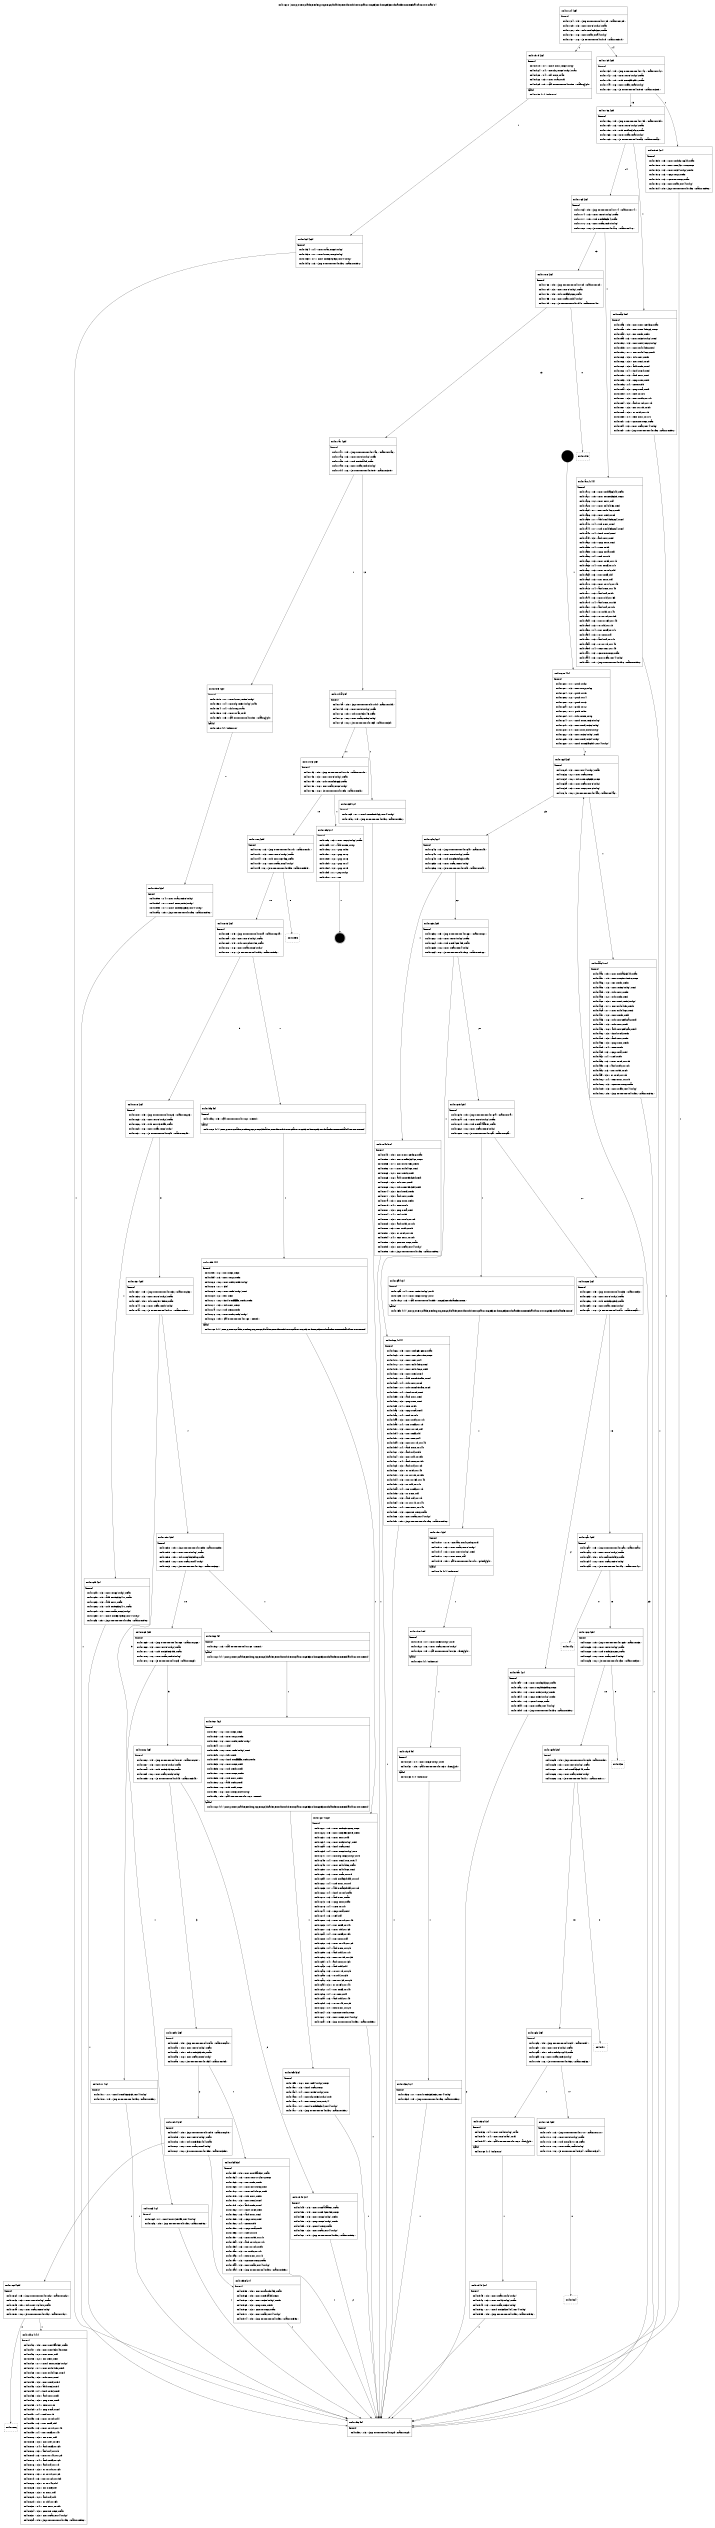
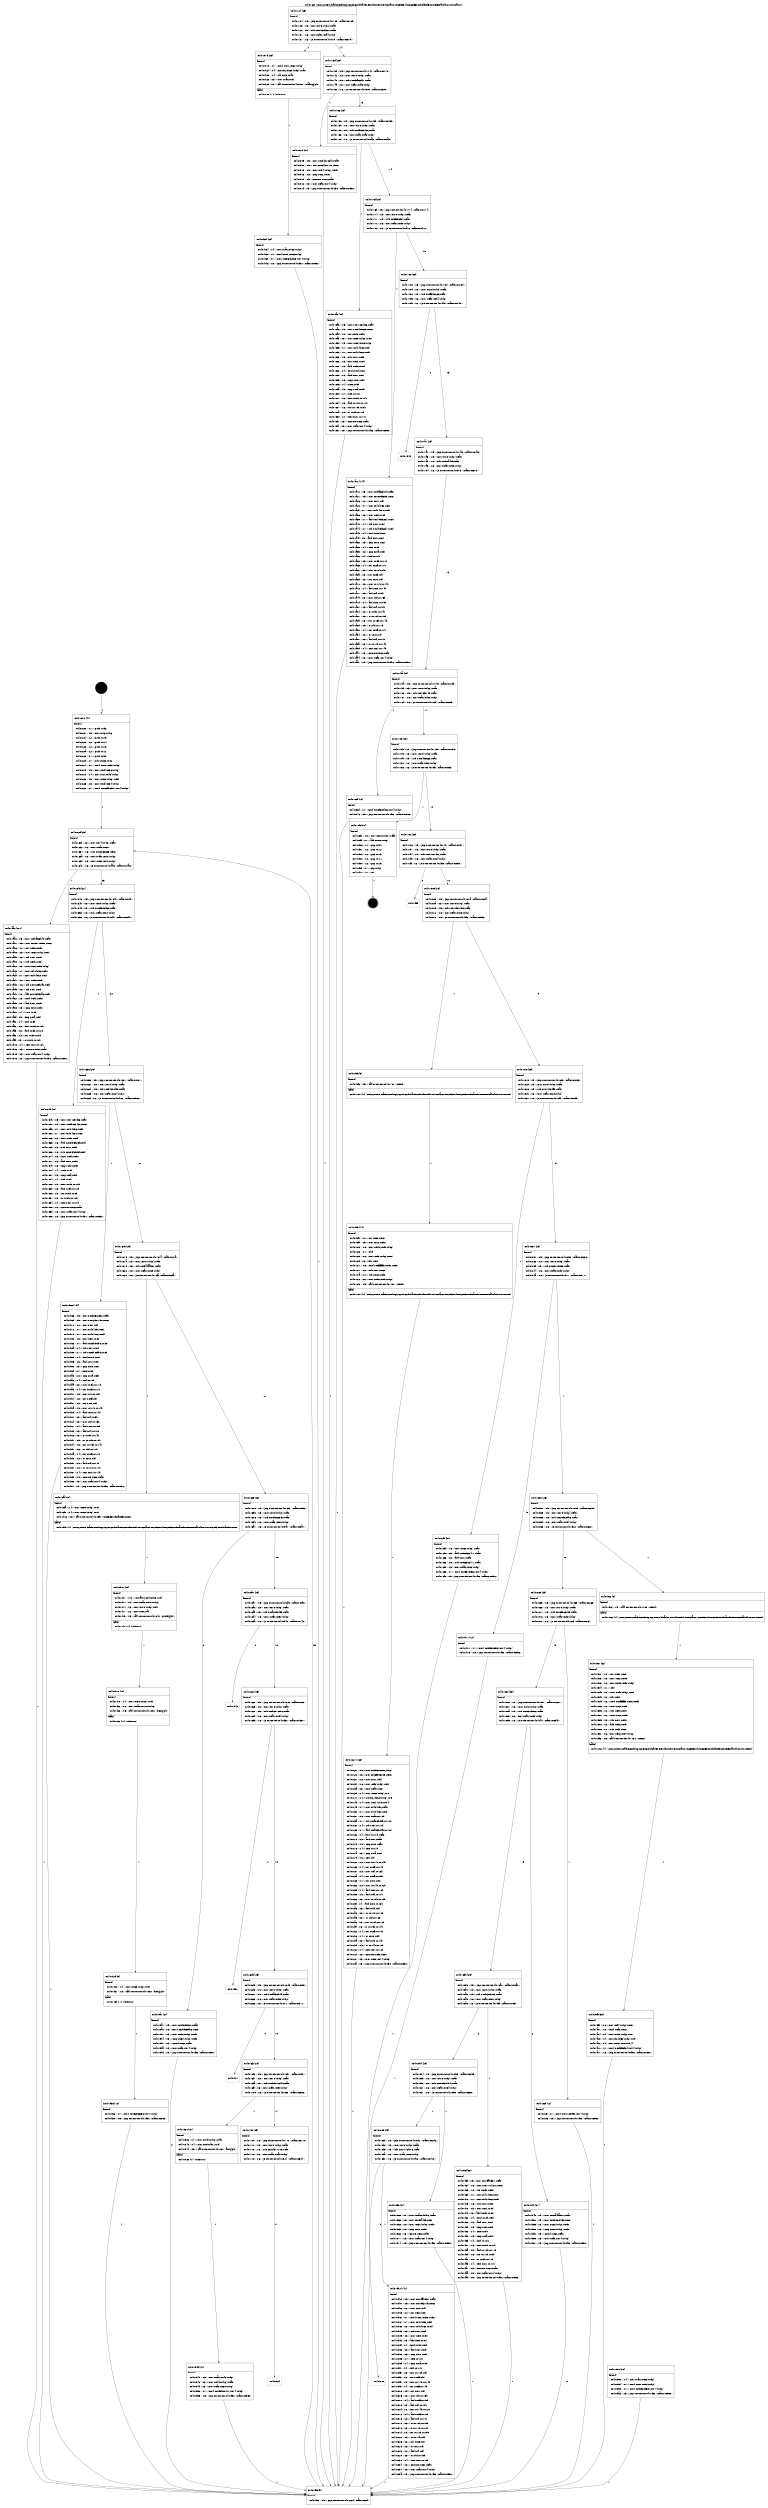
node "0x401979 [23]": removed
edge "0x401db2 [141]" -> "0x401f9c [5]": added, label "1"
